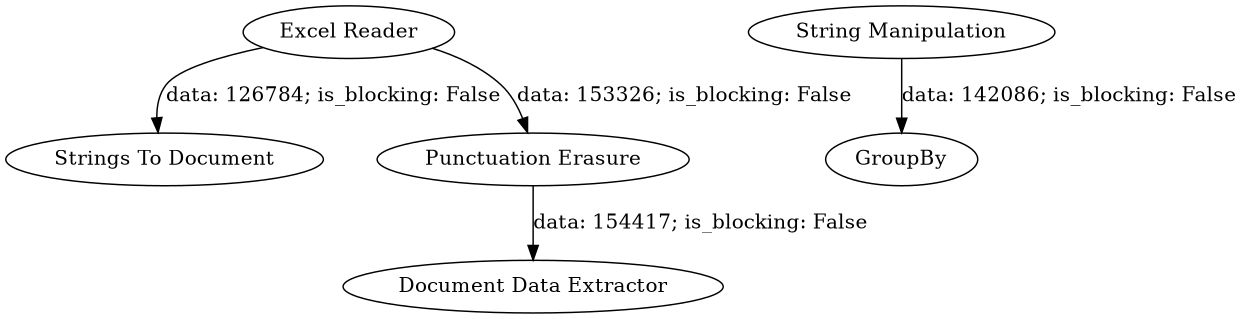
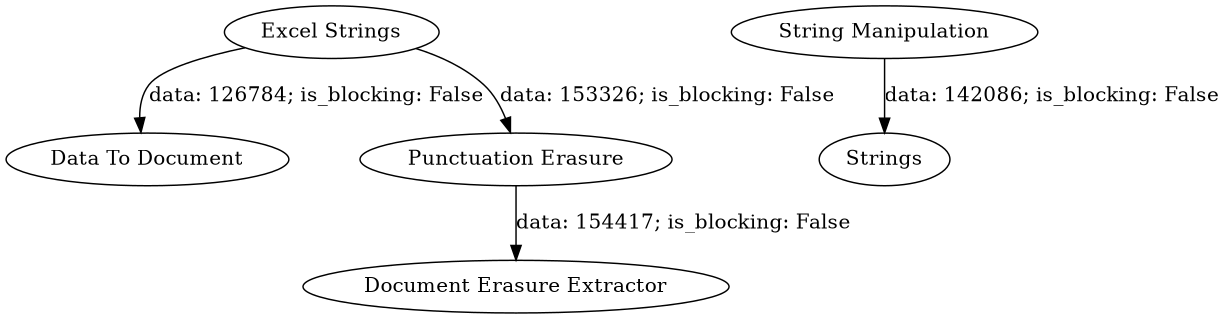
node "Excel Reader": label "Excel Reader" -> "Excel Strings"
node "Strings To Document": label "Strings To Document" -> "Data To Document"
node "GroupBy": label "GroupBy" -> "Strings"
node "Document Data Extractor": label "Document Data Extractor" -> "Document Erasure Extractor"
